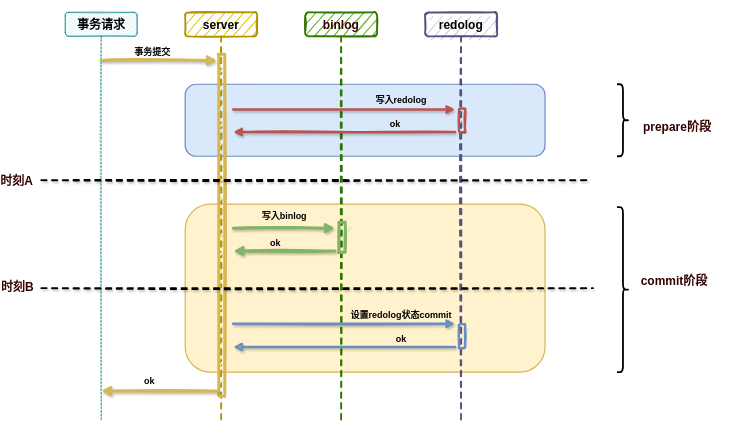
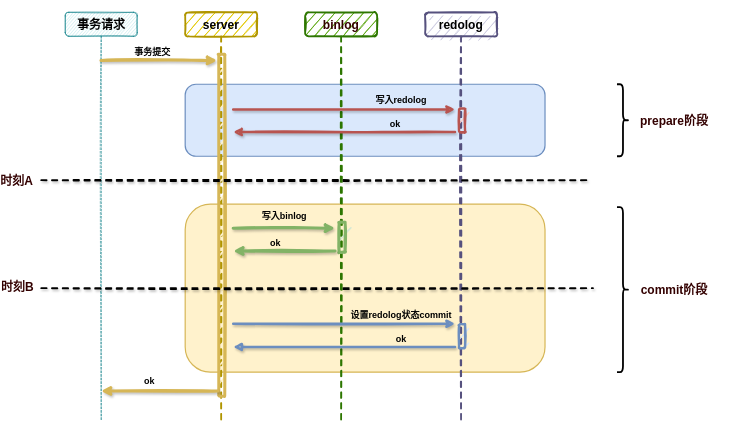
node "prepare阶段": moved (677, 126) -> (674, 120)
node "commit阶段": moved (674, 281) -> (674, 290)
